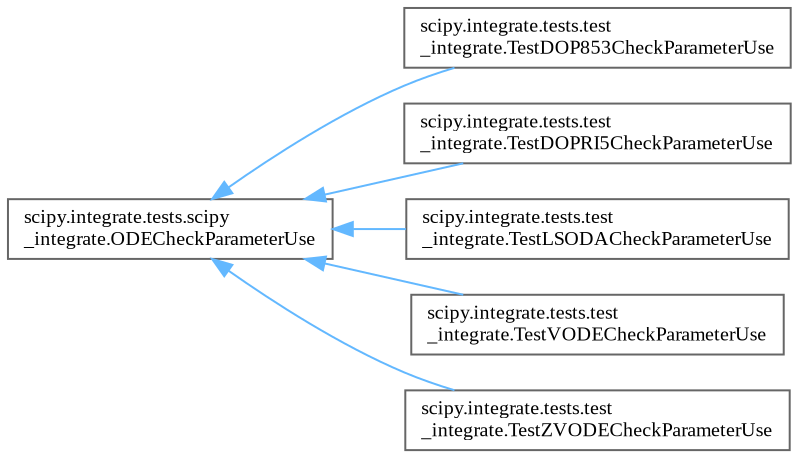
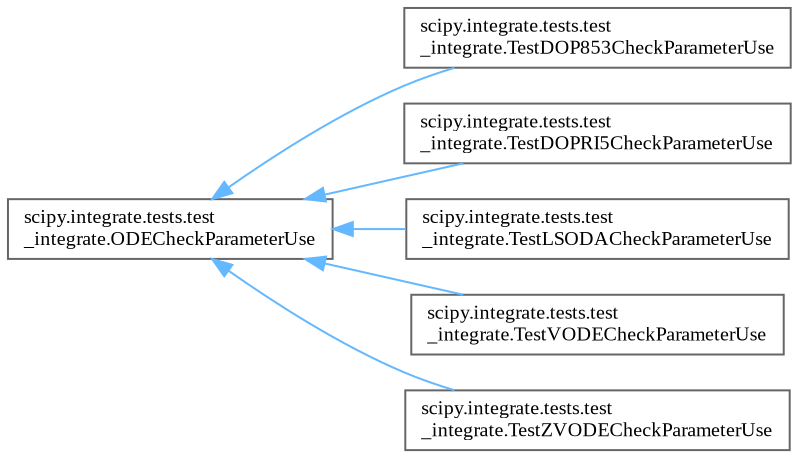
node "scipy.integrate.tests.scipy _integrate.ODECheckParameterUse": label "scipy.integrate.tests.scipy _integrate.ODECheckParameterUse" -> "scipy.integrate.tests.test _integrate.ODECheckParameterUse"
